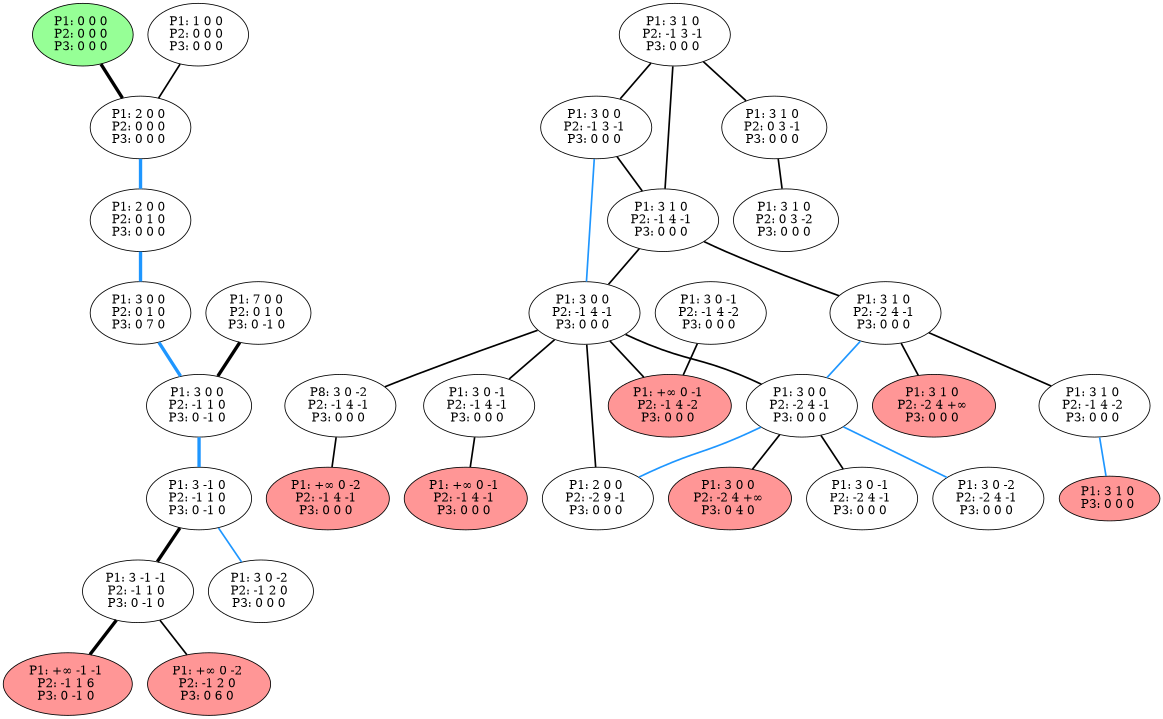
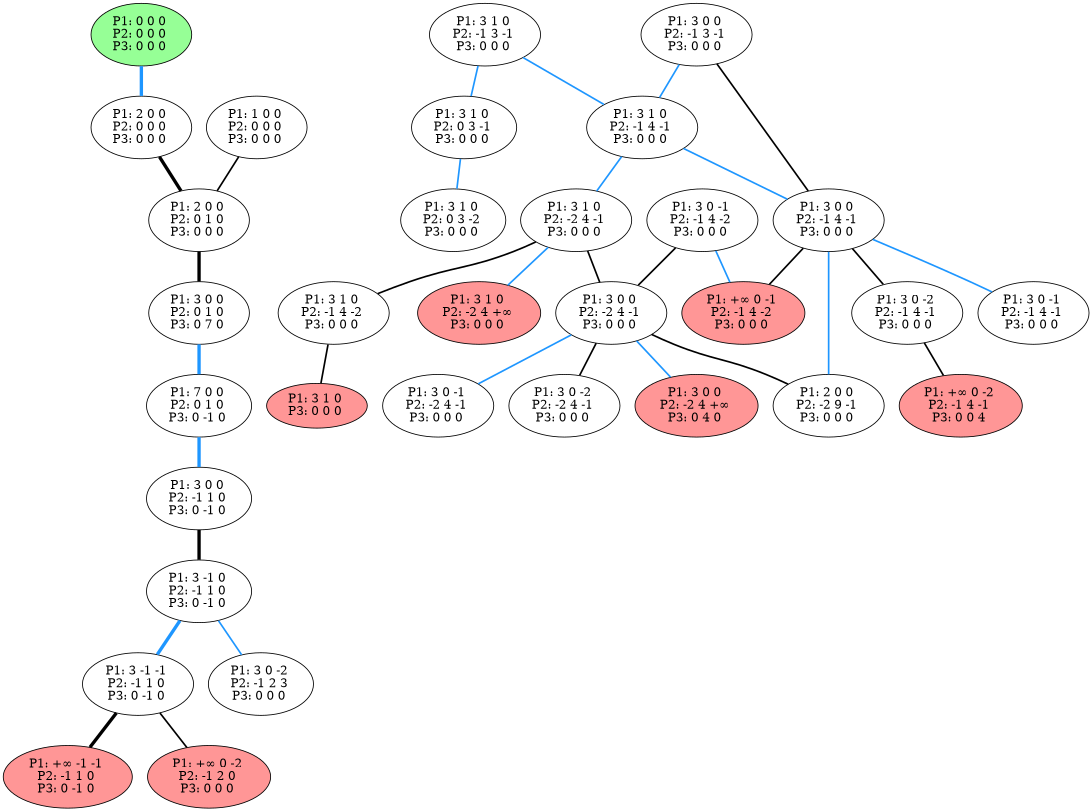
edge "P1: 0 0 0 P2: 0 0 0 P3: 0 0 0" -- "P1: 2 0 0 P2: 0 0 0 P3: 0 0 0": color black -> #1e96ff
edge "P1: 1 0 0 P2: 0 0 0 P3: 0 0 0" -- "P1: 2 0 0 P2: 0 0 0 P3: 0 0 0": now "P1: 1 0 0 P2: 0 0 0 P3: 0 0 0" -- "P1: 2 0 0 P2: 0 1 0 P3: 0 0 0"
edge "P1: 3 1 0 P2: -1 3 -1 P3: 0 0 0" -- "P1: 3 0 0 P2: -1 3 -1 P3: 0 0 0": removed
edge "P1: 3 1 0 P2: -1 3 -1 P3: 0 0 0" -- "P1: 3 1 0 P2: 0 3 -1 P3: 0 0 0": color black -> #1e96ff
edge "P1: 3 1 0 P2: -1 3 -1 P3: 0 0 0" -- "P1: 3 1 0 P2: -1 4 -1 P3: 0 0 0": color black -> #1e96ff
edge "P1: 2 0 0 P2: 0 0 0 P3: 0 0 0" -- "P1: 2 0 0 P2: 0 1 0 P3: 0 0 0": color #1e96ff -> black
edge "P1: 3 0 0 P2: -1 3 -1 P3: 0 0 0" -- "P1: 3 1 0 P2: -1 4 -1 P3: 0 0 0": color black -> #1e96ff
edge "P1: 3 1 0 P2: 0 3 -1 P3: 0 0 0" -- "P1: 3 1 0 P2: 0 3 -2 P3: 0 0 0": color black -> #1e96ff
edge "P1: 3 0 0 P2: -1 3 -1 P3: 0 0 0" -- "P1: 3 0 0 P2: -1 4 -1 P3: 0 0 0": color #1e96ff -> black
edge "P1: 3 1 0 P2: -1 4 -1 P3: 0 0 0" -- "P1: 3 0 0 P2: -1 4 -1 P3: 0 0 0": color black -> #1e96ff
edge "P1: 2 0 0 P2: 0 1 0 P3: 0 0 0" -- "P1: 3 0 0 P2: 0 1 0 P3: 0 7 0": color #1e96ff -> black
edge "P1: 3 1 0 P2: -1 4 -1 P3: 0 0 0" -- "P1: 3 1 0 P2: -2 4 -1 P3: 0 0 0": color black -> #1e96ff
edge "P1: 3 0 0 P2: 0 1 0 P3: 0 7 0" -- "P1: 3 0 0 P2: -1 1 0 P3: 0 -1 0": now "P1: 3 0 0 P2: 0 1 0 P3: 0 7 0" -- "P1: 7 0 0 P2: 0 1 0 P3: 0 -1 0"
edge "P1: 7 0 0 P2: 0 1 0 P3: 0 -1 0" -- "P1: 3 0 0 P2: -1 1 0 P3: 0 -1 0": color black -> #1e96ff
edge "P1: 3 0 0 P2: -1 4 -1 P3: 0 0 0" -- "P1: 3 0 -1 P2: -1 4 -1 P3: 0 0 0": color black -> #1e96ff
edge "P1: 3 1 0 P2: -2 4 -1 P3: 0 0 0" -- "P1: 3 0 0 P2: -2 4 -1 P3: 0 0 0": color #1e96ff -> black
edge "P1: 3 1 0 P2: -2 4 -1 P3: 0 0 0" -- "P1: 3 1 0 P2: -2 4 +∞ P3: 0 0 0": color black -> #1e96ff
edge "P1: 3 0 0 P2: -1 4 -1 P3: 0 0 0" -- "P1: 3 0 0 P2: -2 4 -1 P3: 0 0 0": now "P1: 3 0 -1 P2: -1 4 -2 P3: 0 0 0" -- "P1: 3 0 0 P2: -2 4 -1 P3: 0 0 0"
edge "P1: 3 0 -1 P2: -1 4 -2 P3: 0 0 0" -- "P1: +∞ 0 -1 P2: -1 4 -2 P3: 0 0 0": color black -> #1e96ff
node "P8: 3 0 -2 P2: -1 4 -1 P3: 0 0 0": label "P8: 3 0 -2 P2: -1 4 -1 P3: 0 0 0" -> "P1: 3 0 -2 P2: -1 4 -1 P3: 0 0 0"
edge "P1: 3 0 0 P2: -1 4 -1 P3: 0 0 0" -- "P1: 2 0 0 P2: -2 9 -1 P3: 0 0 0": color black -> #1e96ff
edge "P1: 3 0 0 P2: -1 1 0 P3: 0 -1 0" -- "P1: 3 -1 0 P2: -1 1 0 P3: 0 -1 0": color #1e96ff -> black
edge "P1: 3 0 0 P2: -2 4 -1 P3: 0 0 0" -- "P1: 2 0 0 P2: -2 9 -1 P3: 0 0 0": color #1e96ff -> black
edge "P1: 3 0 0 P2: -2 4 -1 P3: 0 0 0" -- "P1: 3 0 0 P2: -2 4 +∞ P3: 0 4 0": color black -> #1e96ff
edge "P1: 3 0 0 P2: -2 4 -1 P3: 0 0 0" -- "P1: 3 0 -1 P2: -2 4 -1 P3: 0 0 0": color black -> #1e96ff
edge "P1: 3 0 0 P2: -2 4 -1 P3: 0 0 0" -- "P1: 3 0 -2 P2: -2 4 -1 P3: 0 0 0": color #1e96ff -> black
edge "P1: 3 1 0 P2: -1 4 -2 P3: 0 0 0" -- "P1: 3 1 0 P3: 0 0 0": color #1e96ff -> black
node "P1: +∞ 0 -2 P2: -1 4 -1 P3: 0 0 0": label "P1: +∞ 0 -2 P2: -1 4 -1 P3: 0 0 0" -> "P1: +∞ 0 -2 P2: -1 4 -1 P3: 0 0 4"
node "P1: +∞ 0 -1 P2: -1 4 -1 P3: 0 0 0": removed
edge "P1: 3 -1 0 P2: -1 1 0 P3: 0 -1 0" -- "P1: 3 -1 -1 P2: -1 1 0 P3: 0 -1 0": color black -> #1e96ff
node "P1: 3 0 -2 P2: -1 2 0 P3: 0 0 0": label "P1: 3 0 -2 P2: -1 2 0 P3: 0 0 0" -> "P1: 3 0 -2 P2: -1 2 3 P3: 0 0 0"
node "P1: +∞ -1 -1 P2: -1 1 6 P3: 0 -1 0": label "P1: +∞ -1 -1 P2: -1 1 6 P3: 0 -1 0" -> "P1: +∞ -1 -1 P2: -1 1 0 P3: 0 -1 0"
node "P1: +∞ 0 -2 P2: -1 2 0 P3: 0 6 0": label "P1: +∞ 0 -2 P2: -1 2 0 P3: 0 6 0" -> "P1: +∞ 0 -2 P2: -1 2 0 P3: 0 0 0"
